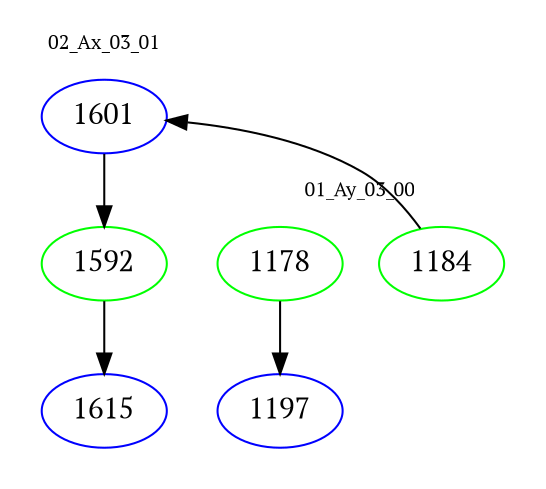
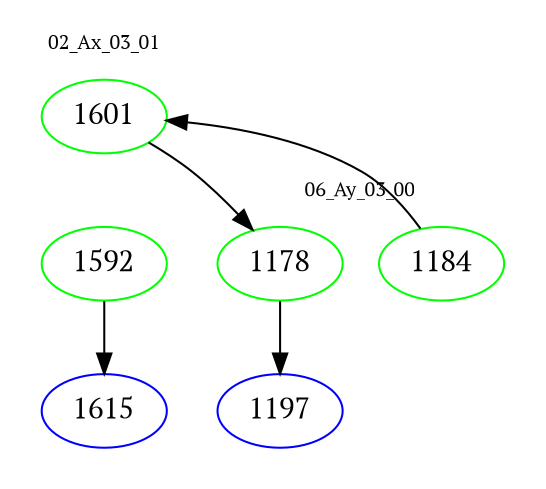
node "1601": color blue -> green
edge "1601" -> "1592": now "1601" -> "1178"
cluster "01_Ay_03_00": label "01_Ay_03_00" -> "06_Ay_03_00"
